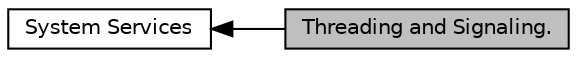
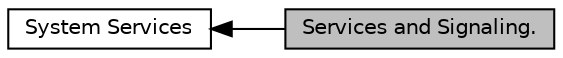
node "Threading and Signaling.": label "Threading and Signaling." -> "Services and Signaling."
